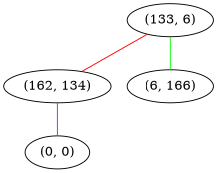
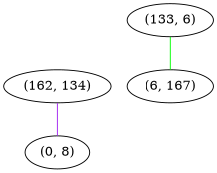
edge "(133, 6)" -- "(162, 134)": removed
node "(6, 166)": label "(6, 166)" -> "(6, 167)"
node "(0, 0)": label "(0, 0)" -> "(0, 8)"
